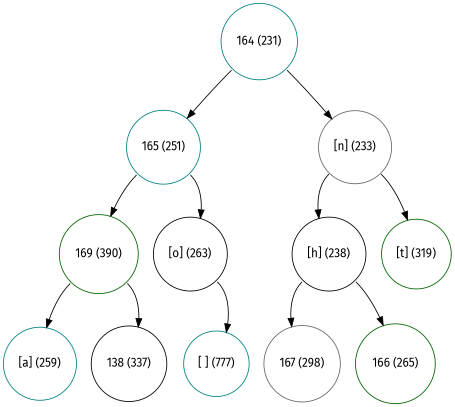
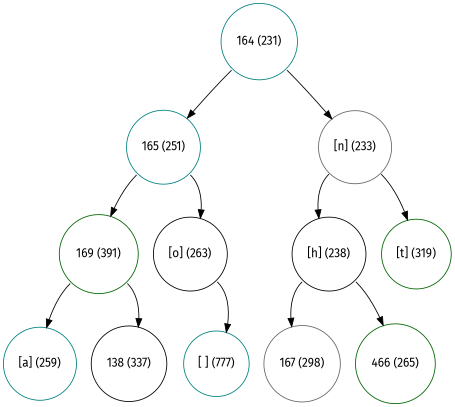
node "169 (390)": label "169 (390)" -> "169 (391)"
node "166 (265)": label "166 (265)" -> "466 (265)"
